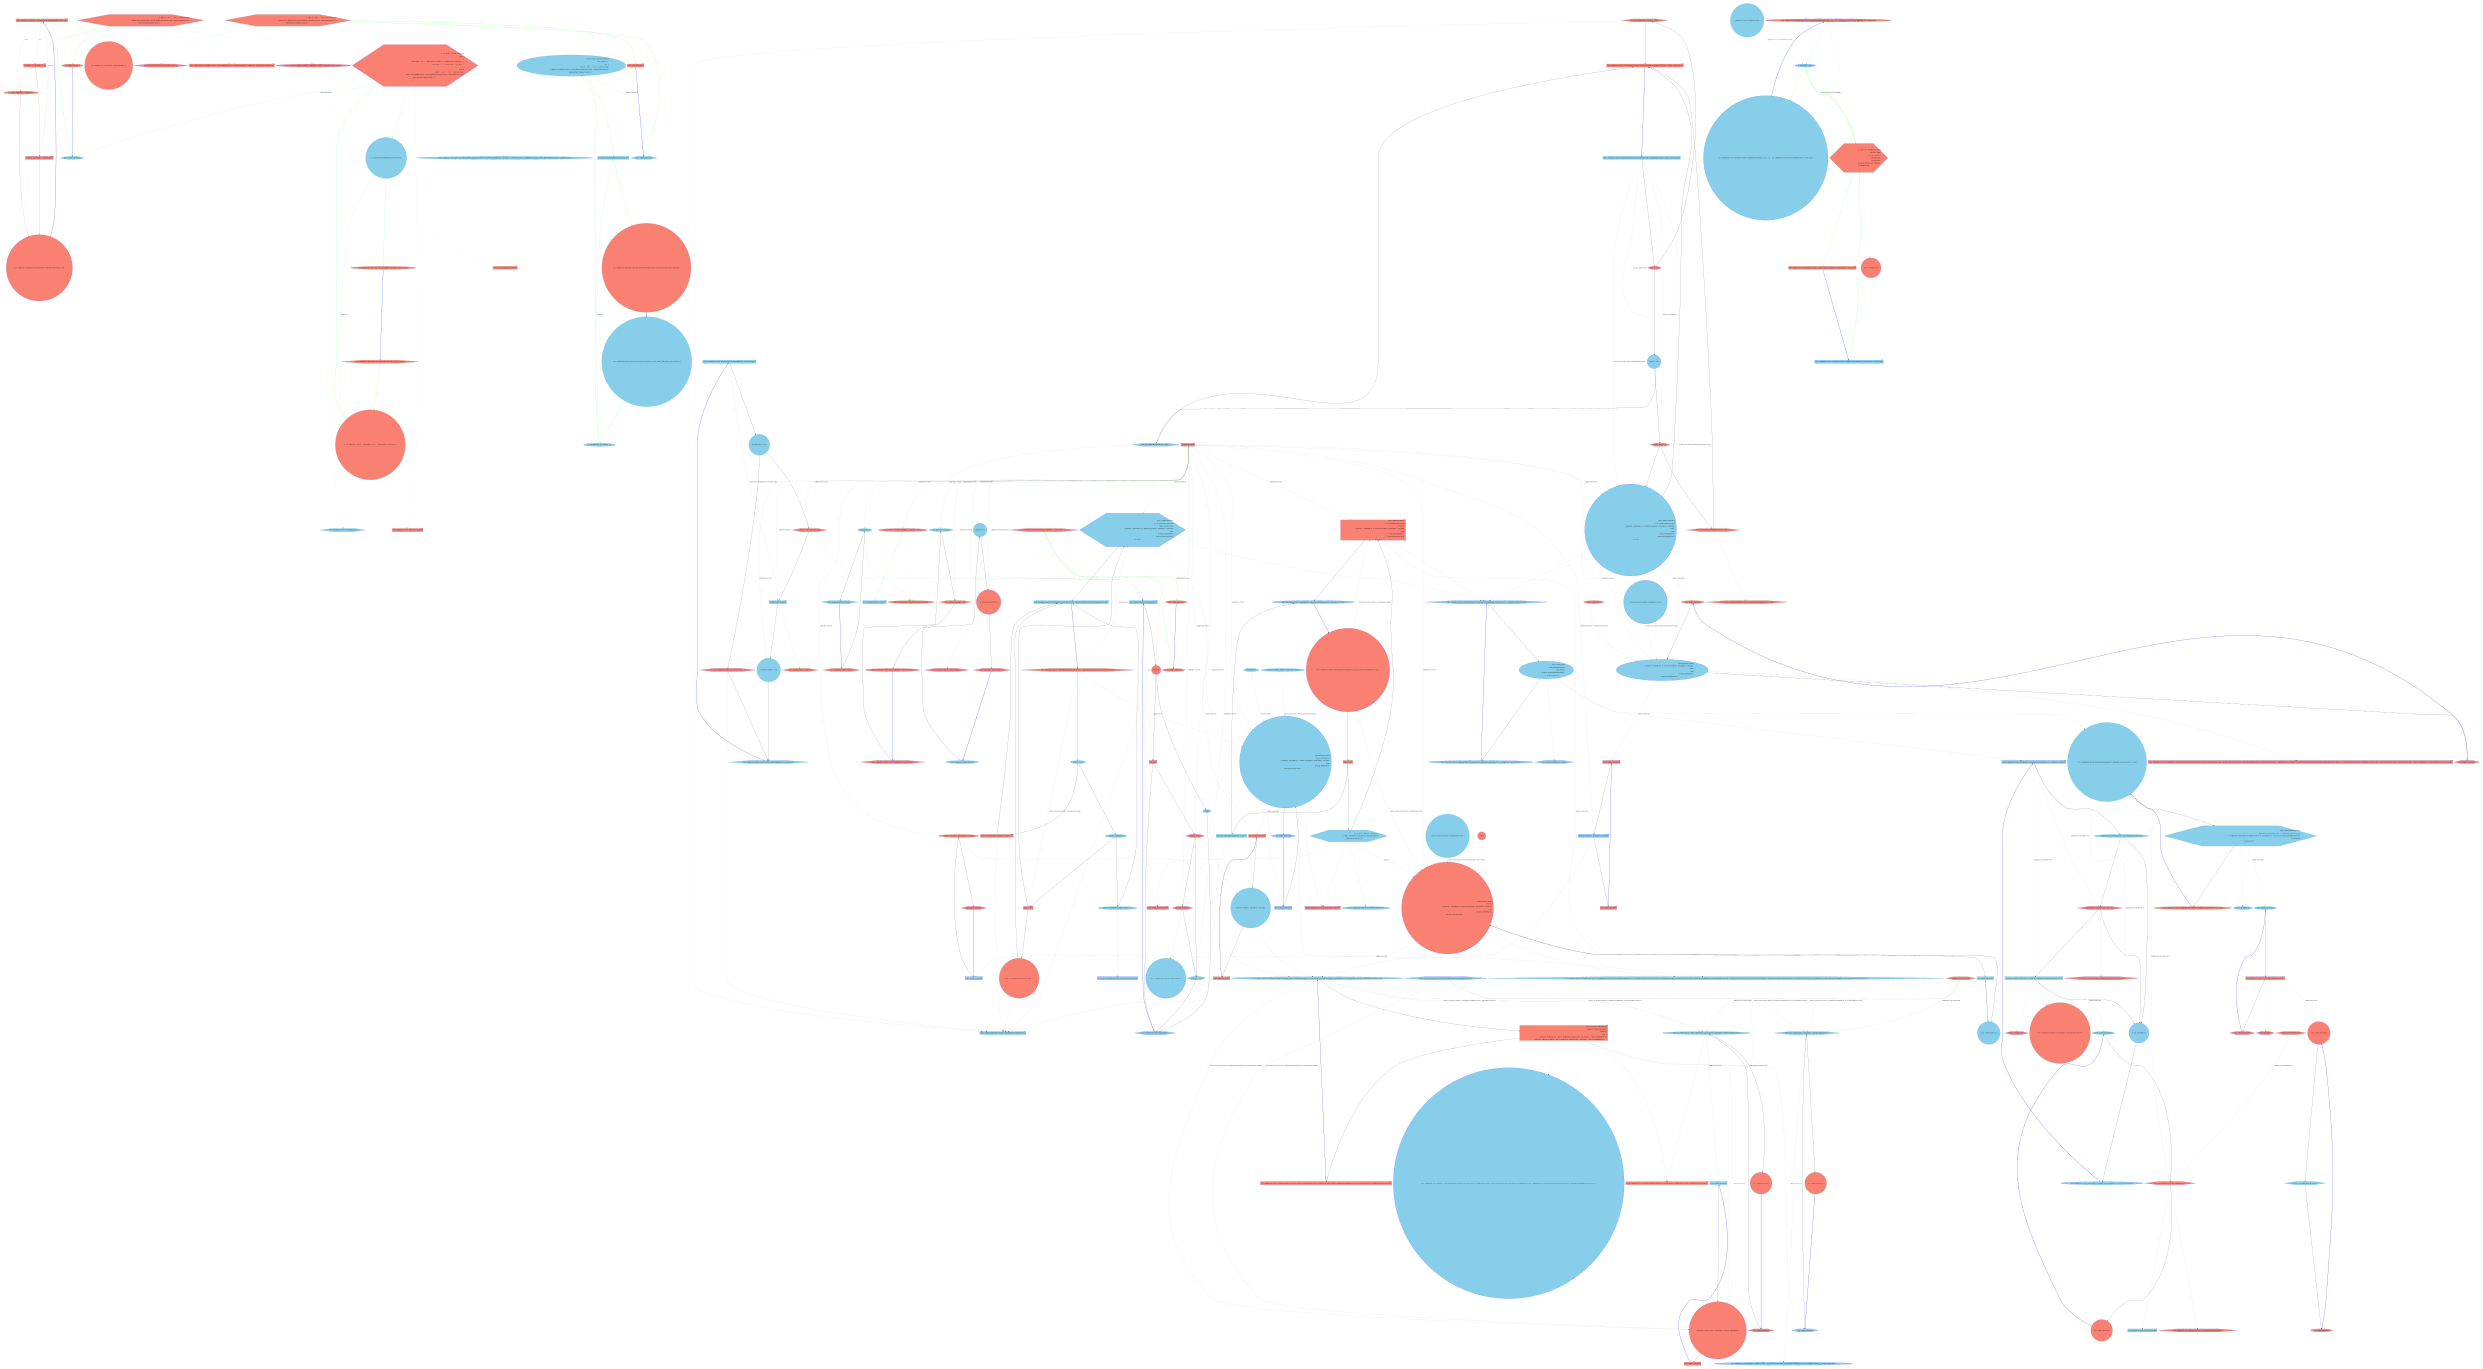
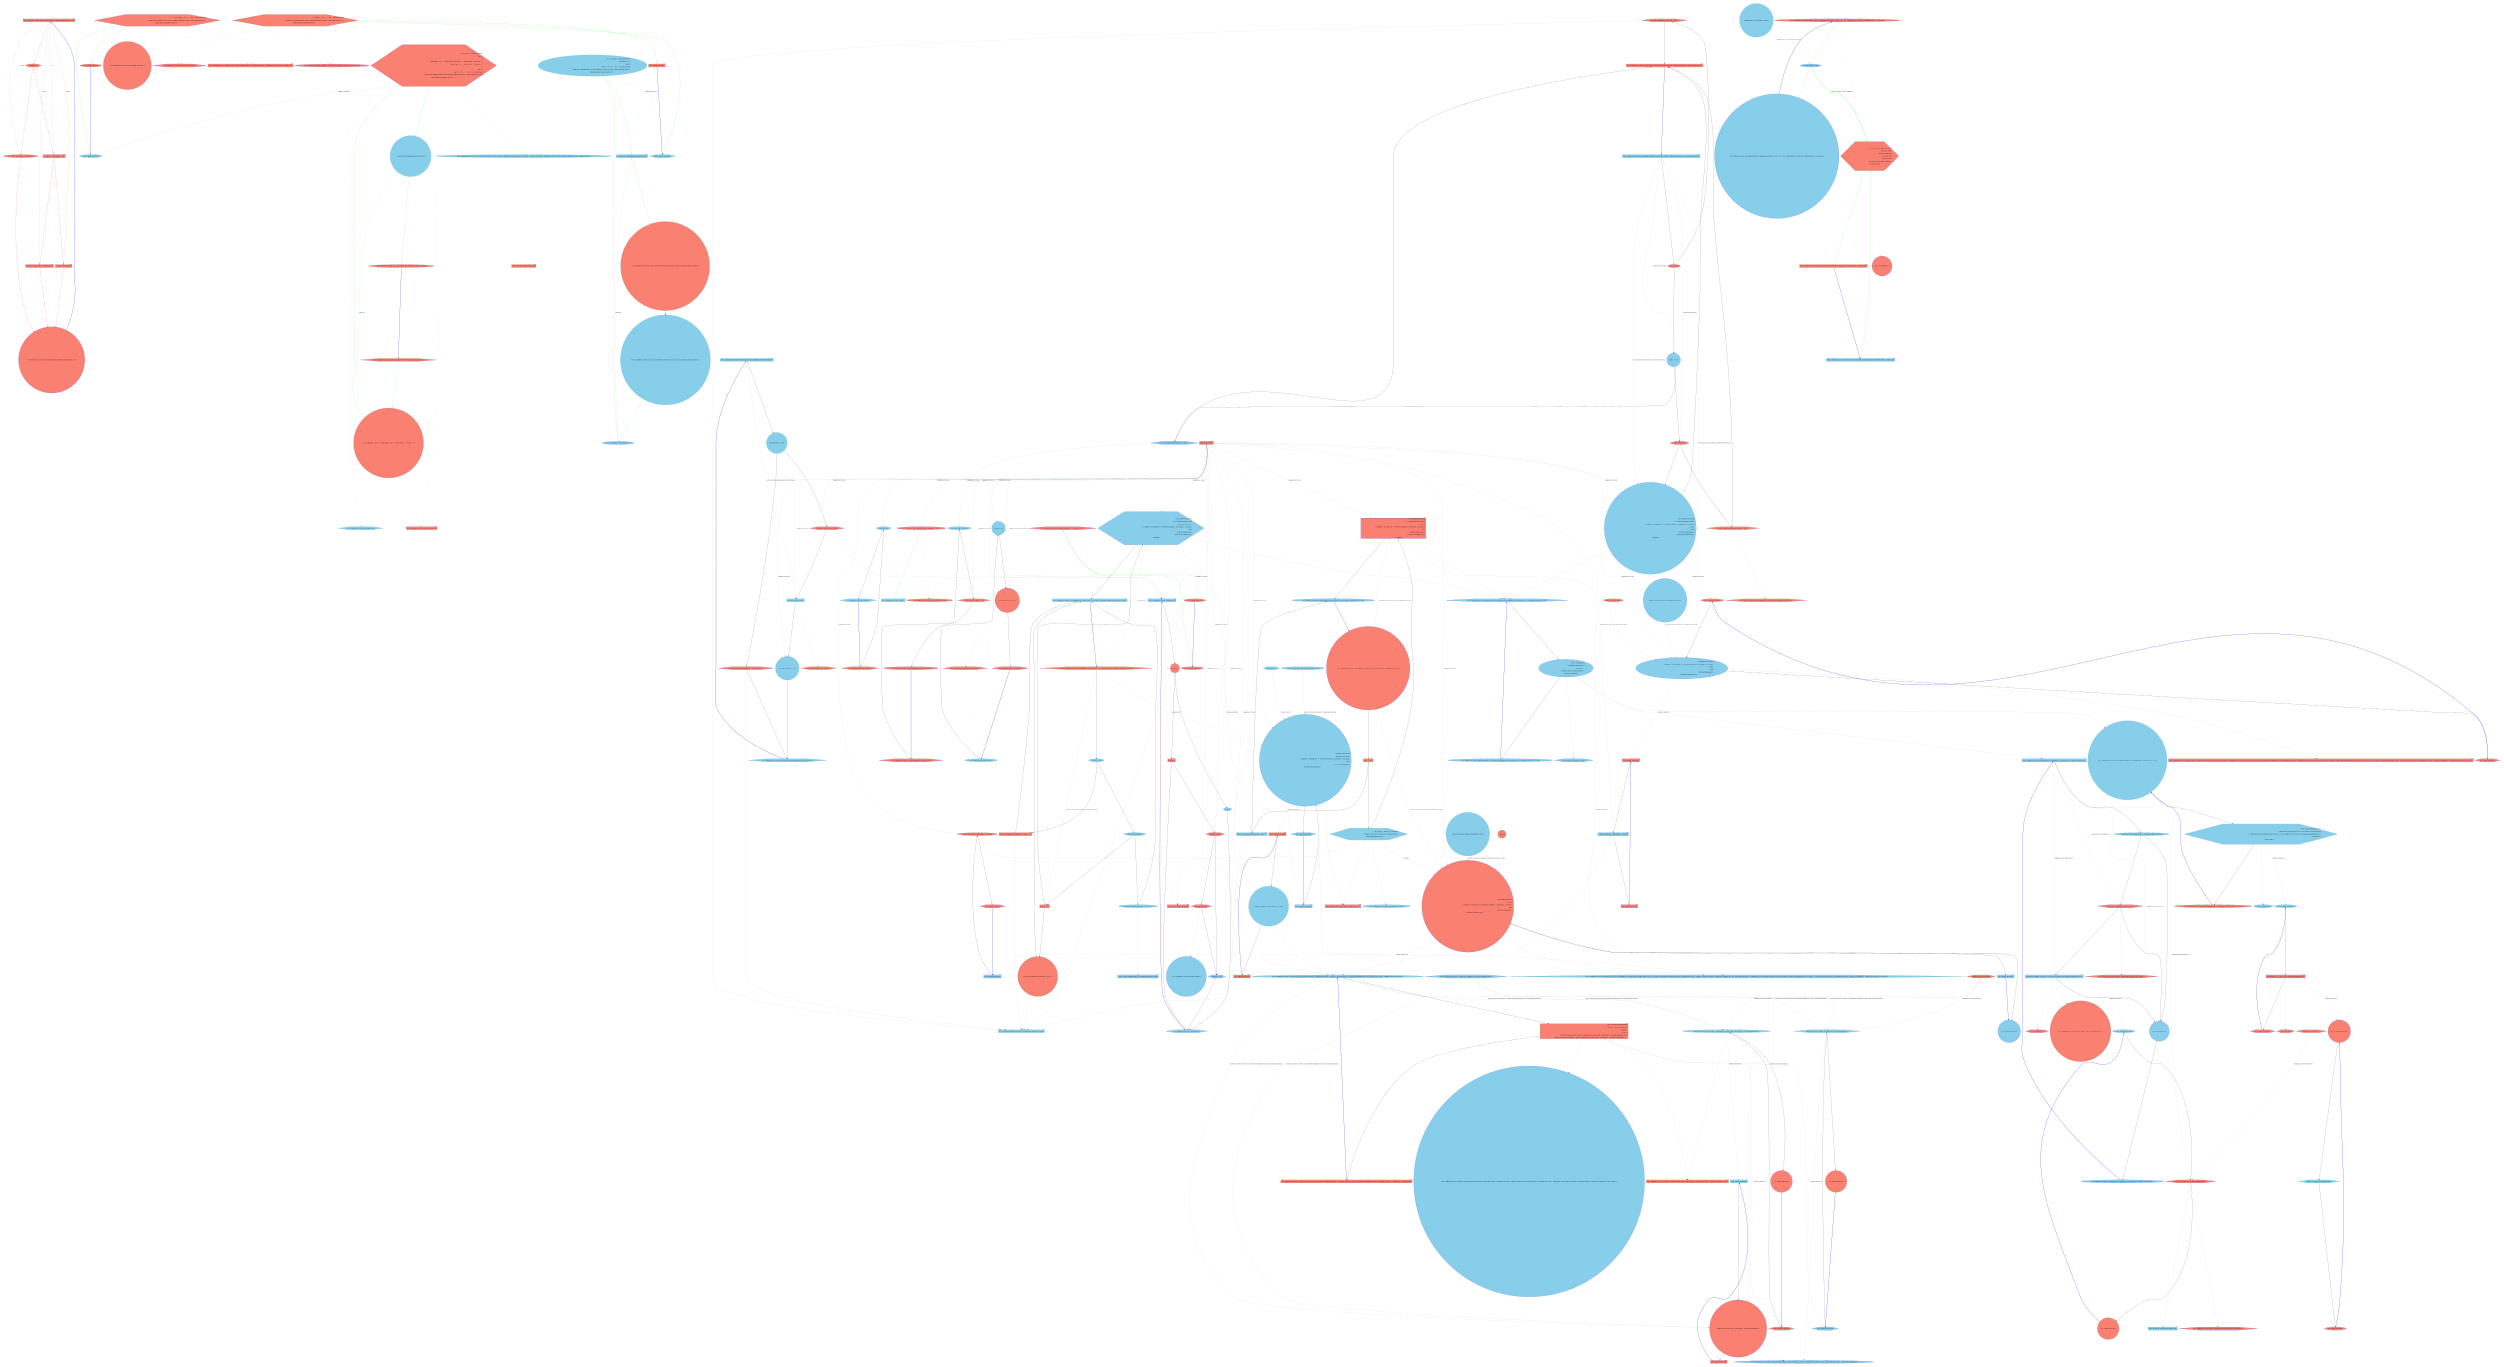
node "0: number == 2": added
node "0: return resourceKey;": added
